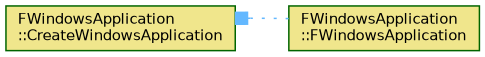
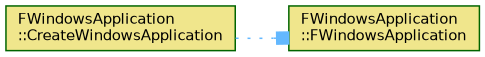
edge "FWindowsApplication ::FWindowsApplication" -> "FWindowsApplication ::CreateWindowsApplication": reversed
